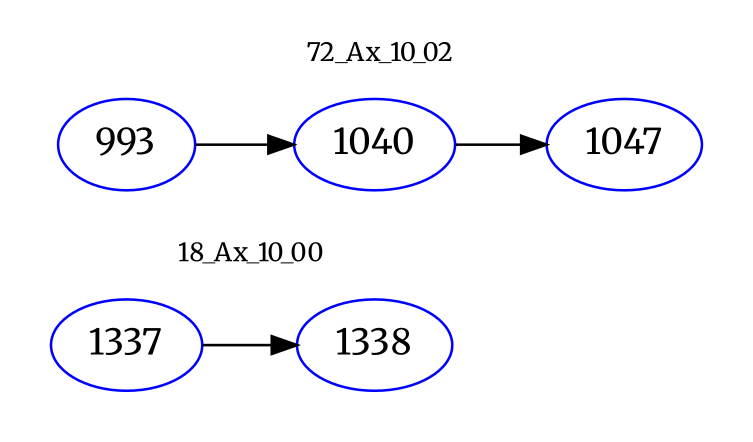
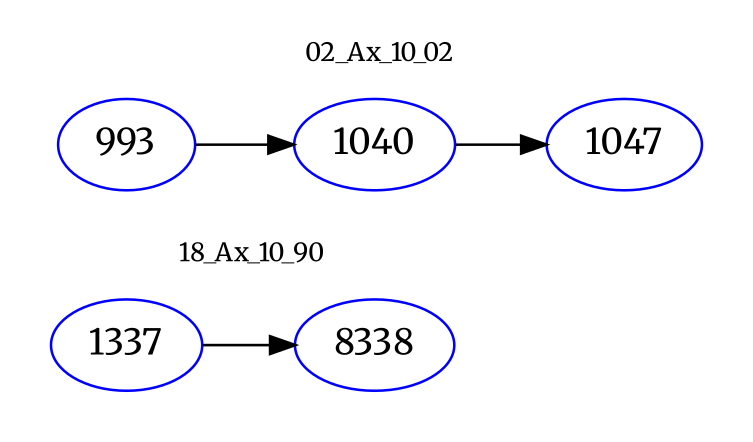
cluster "72_Ax_10_02": label "72_Ax_10_02" -> "02_Ax_10_02"
cluster "18_Ax_10_00": label "18_Ax_10_00" -> "18_Ax_10_90"
node "1338": label "1338" -> "8338"
